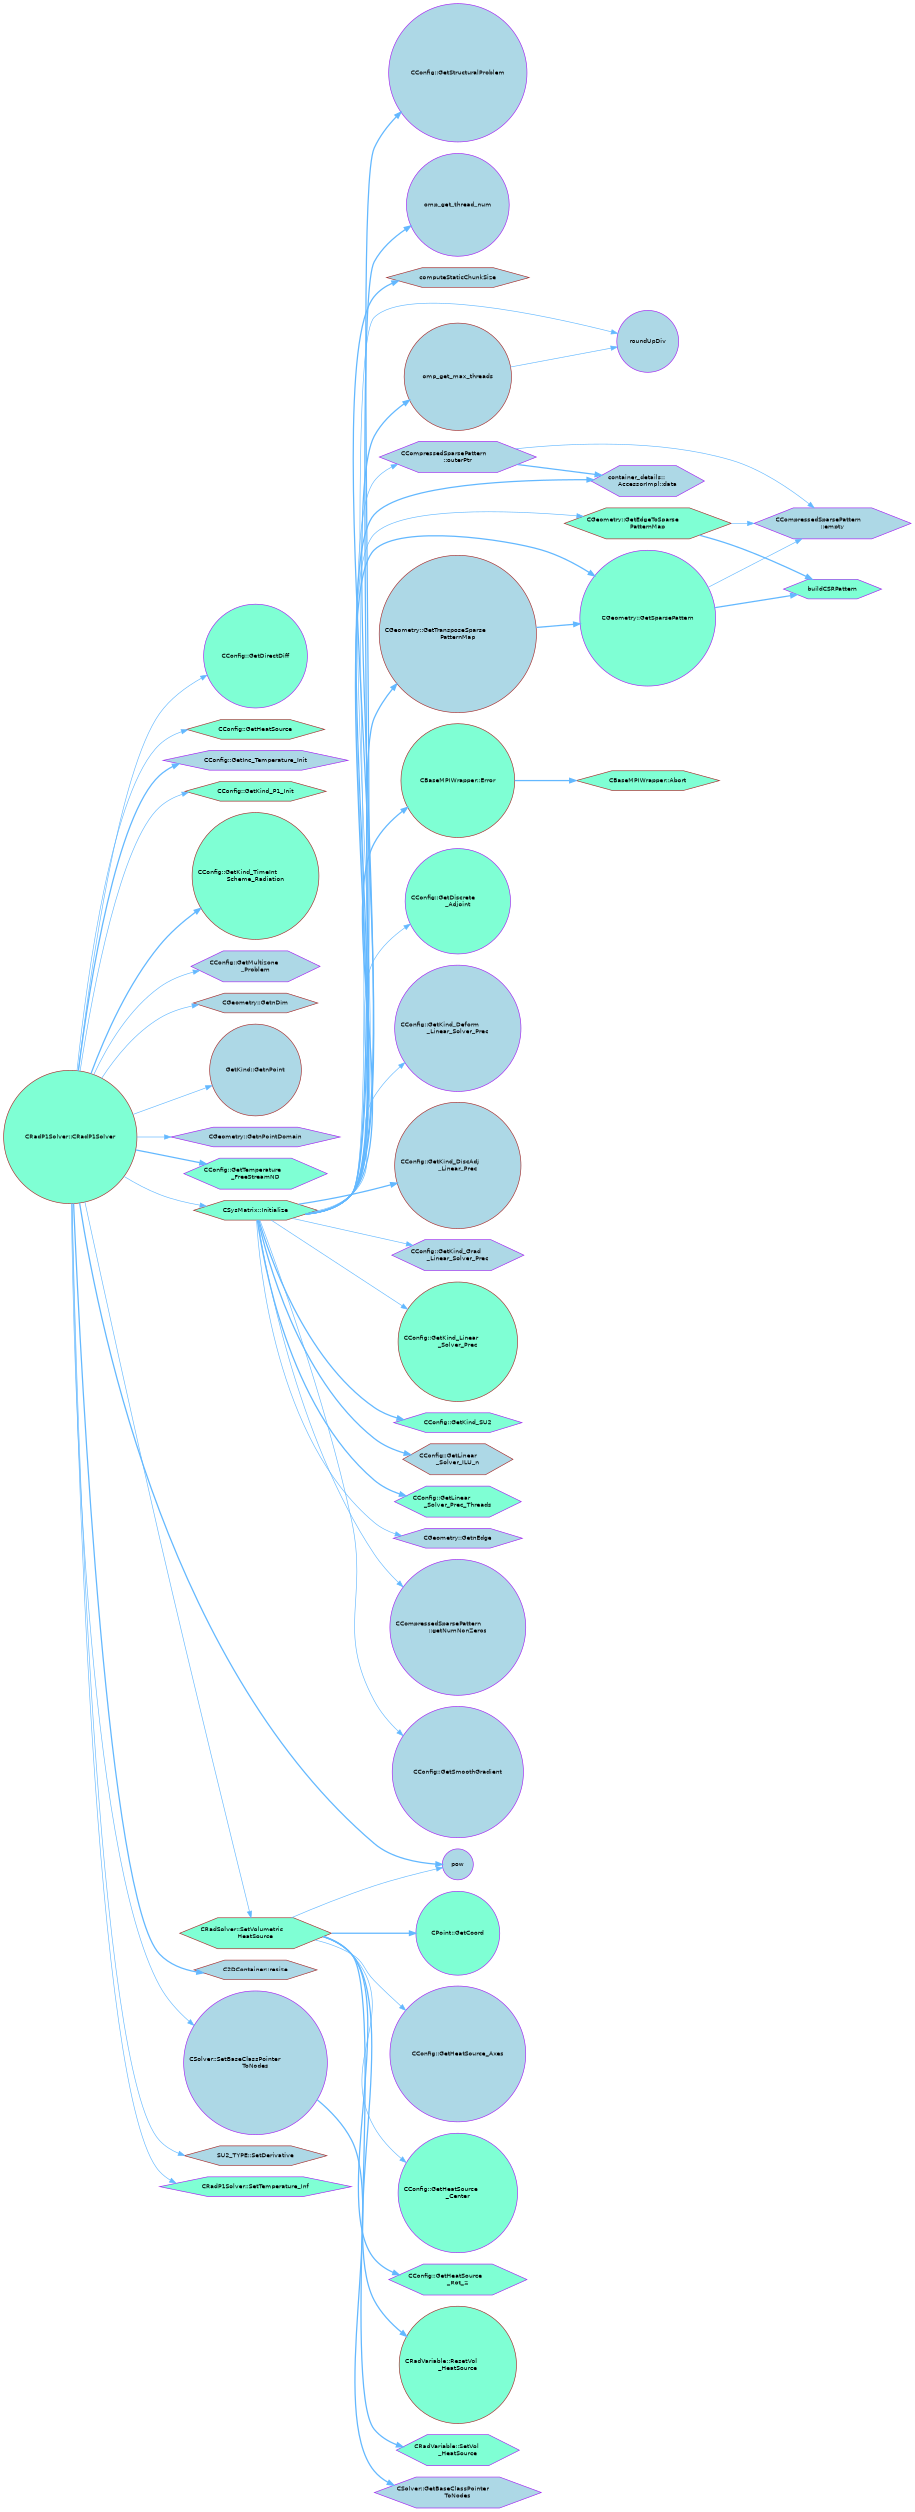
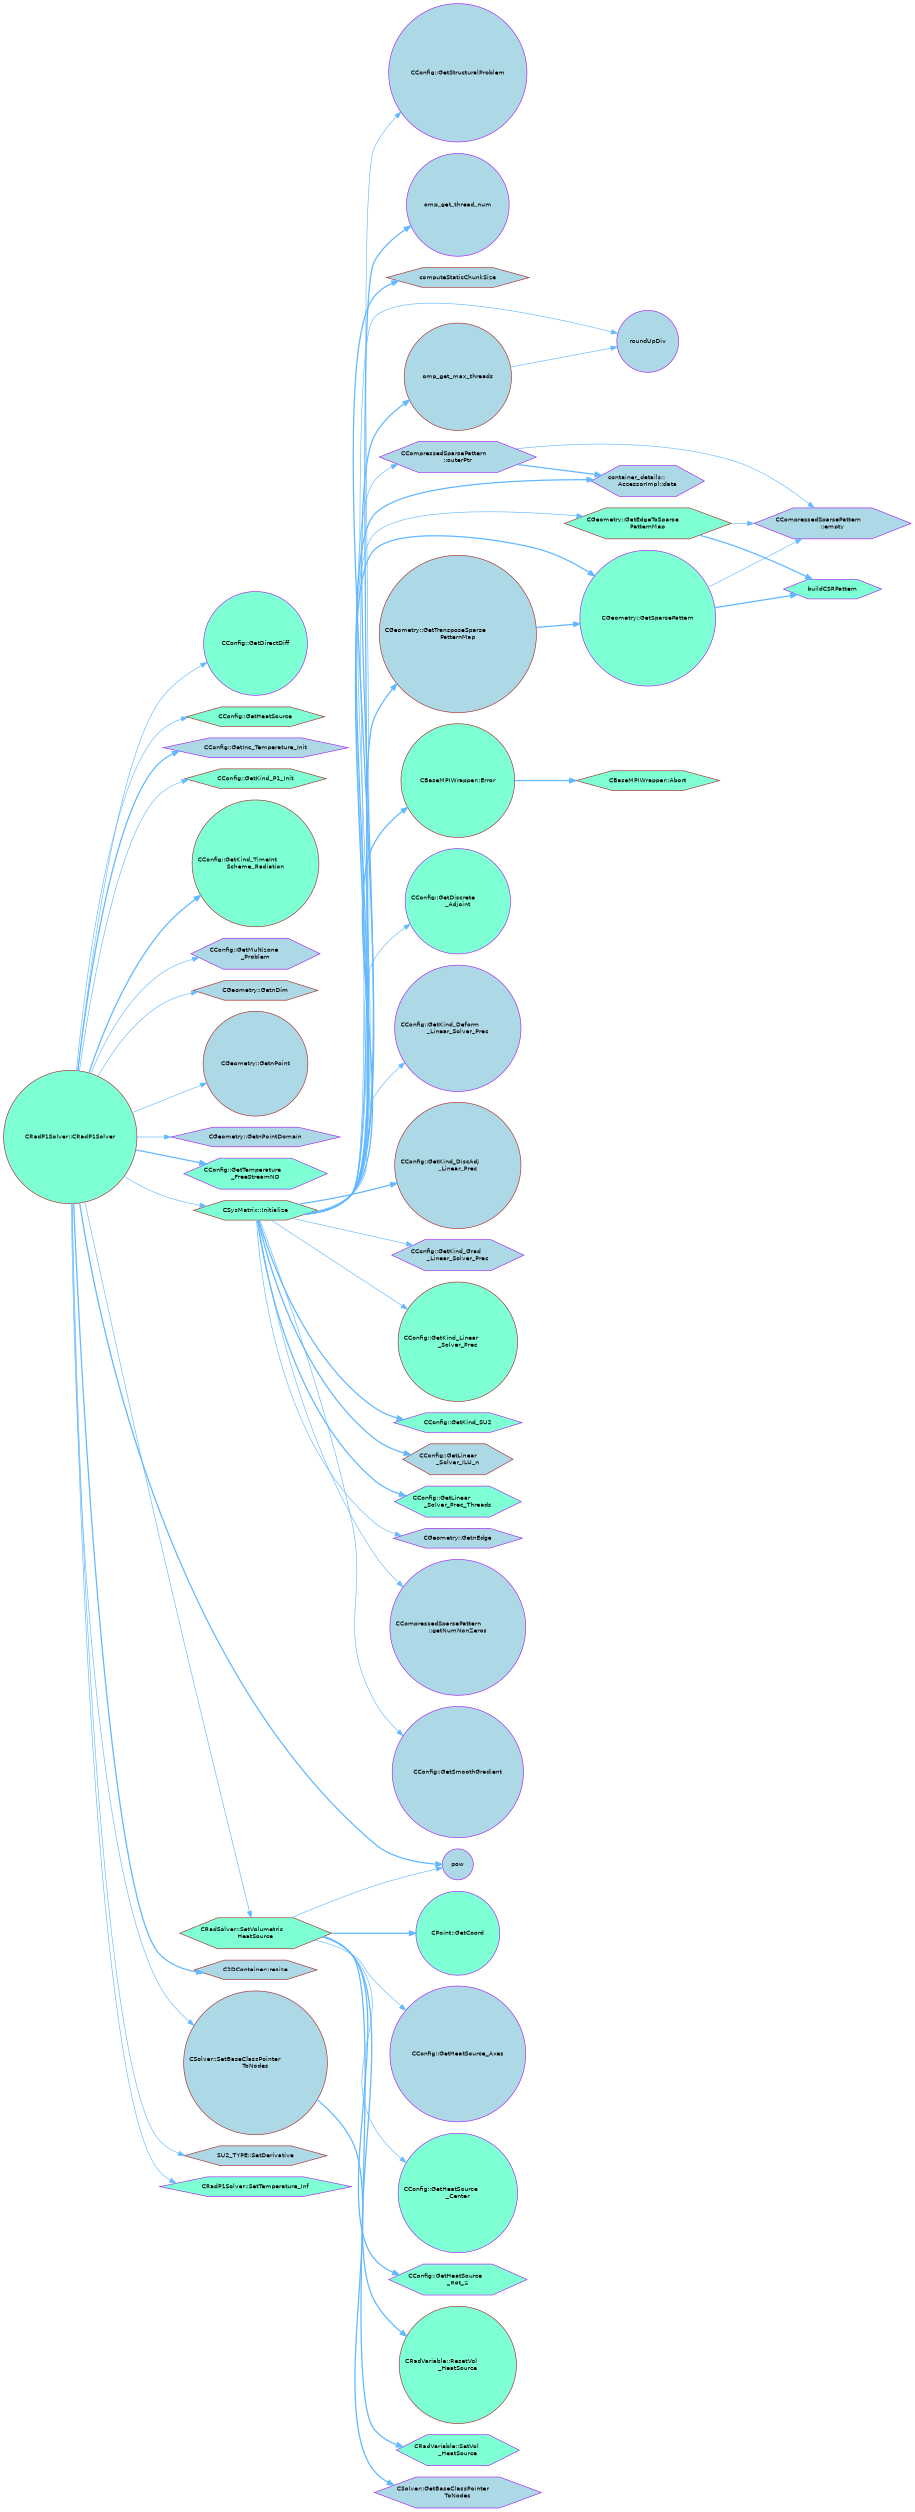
edge "CSysMatrix::Initialize" -> "CConfig::GetStructuralProblem": style bold -> solid
node "GetKind::GetnPoint": label "GetKind::GetnPoint" -> "CGeometry::GetnPoint"
node "CSolver::SetBaseClassPointer ToNodes": color purple -> brown
